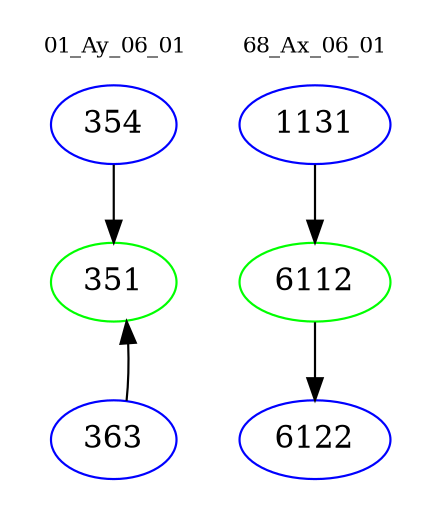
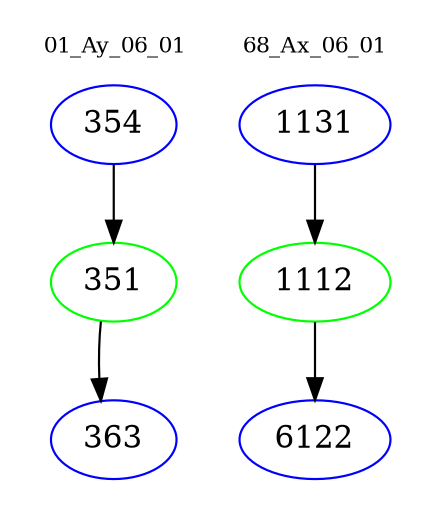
node "6112": label "6112" -> "1112"
edge "363" -> "351": reversed
